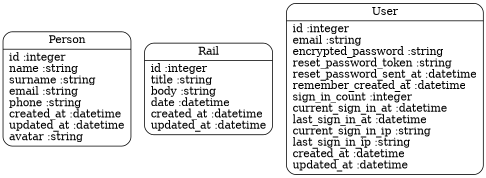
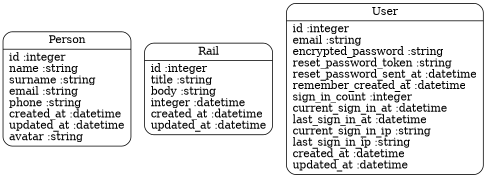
node "Rail": text "date :datetime" -> "integer :datetime"
